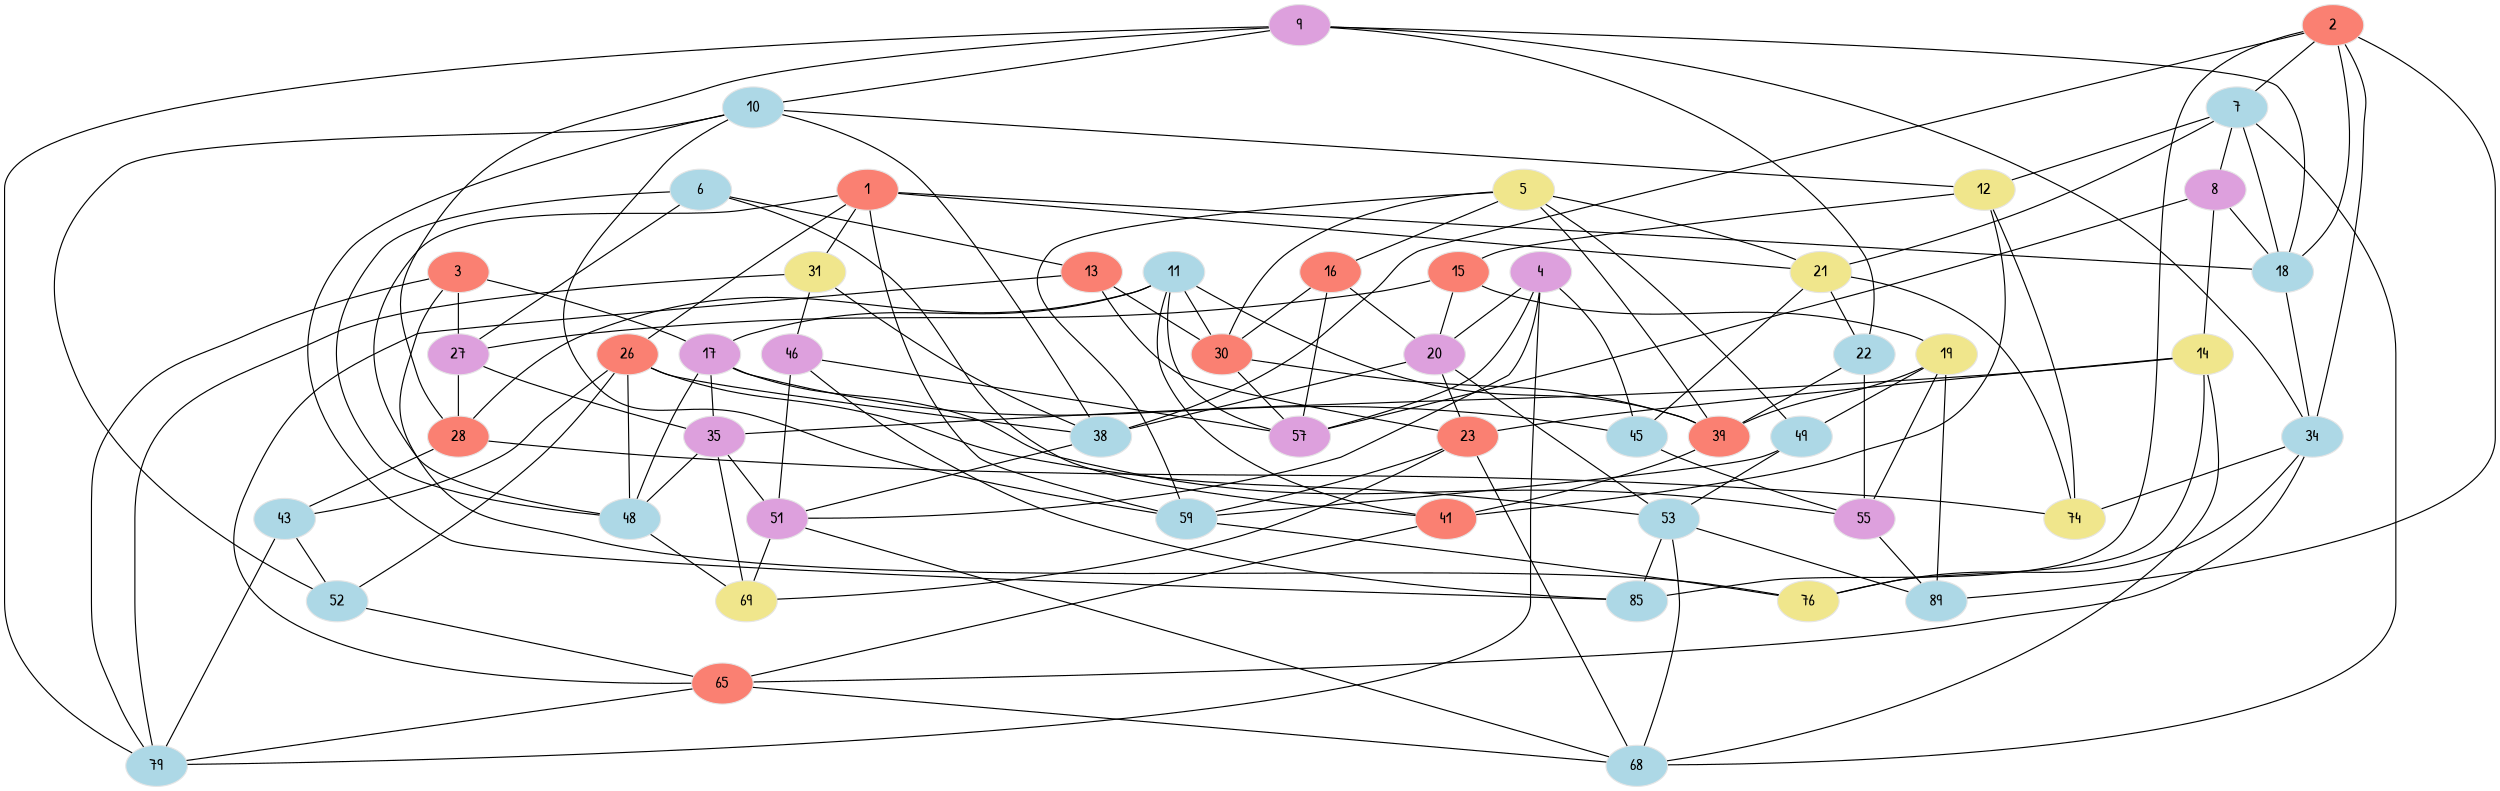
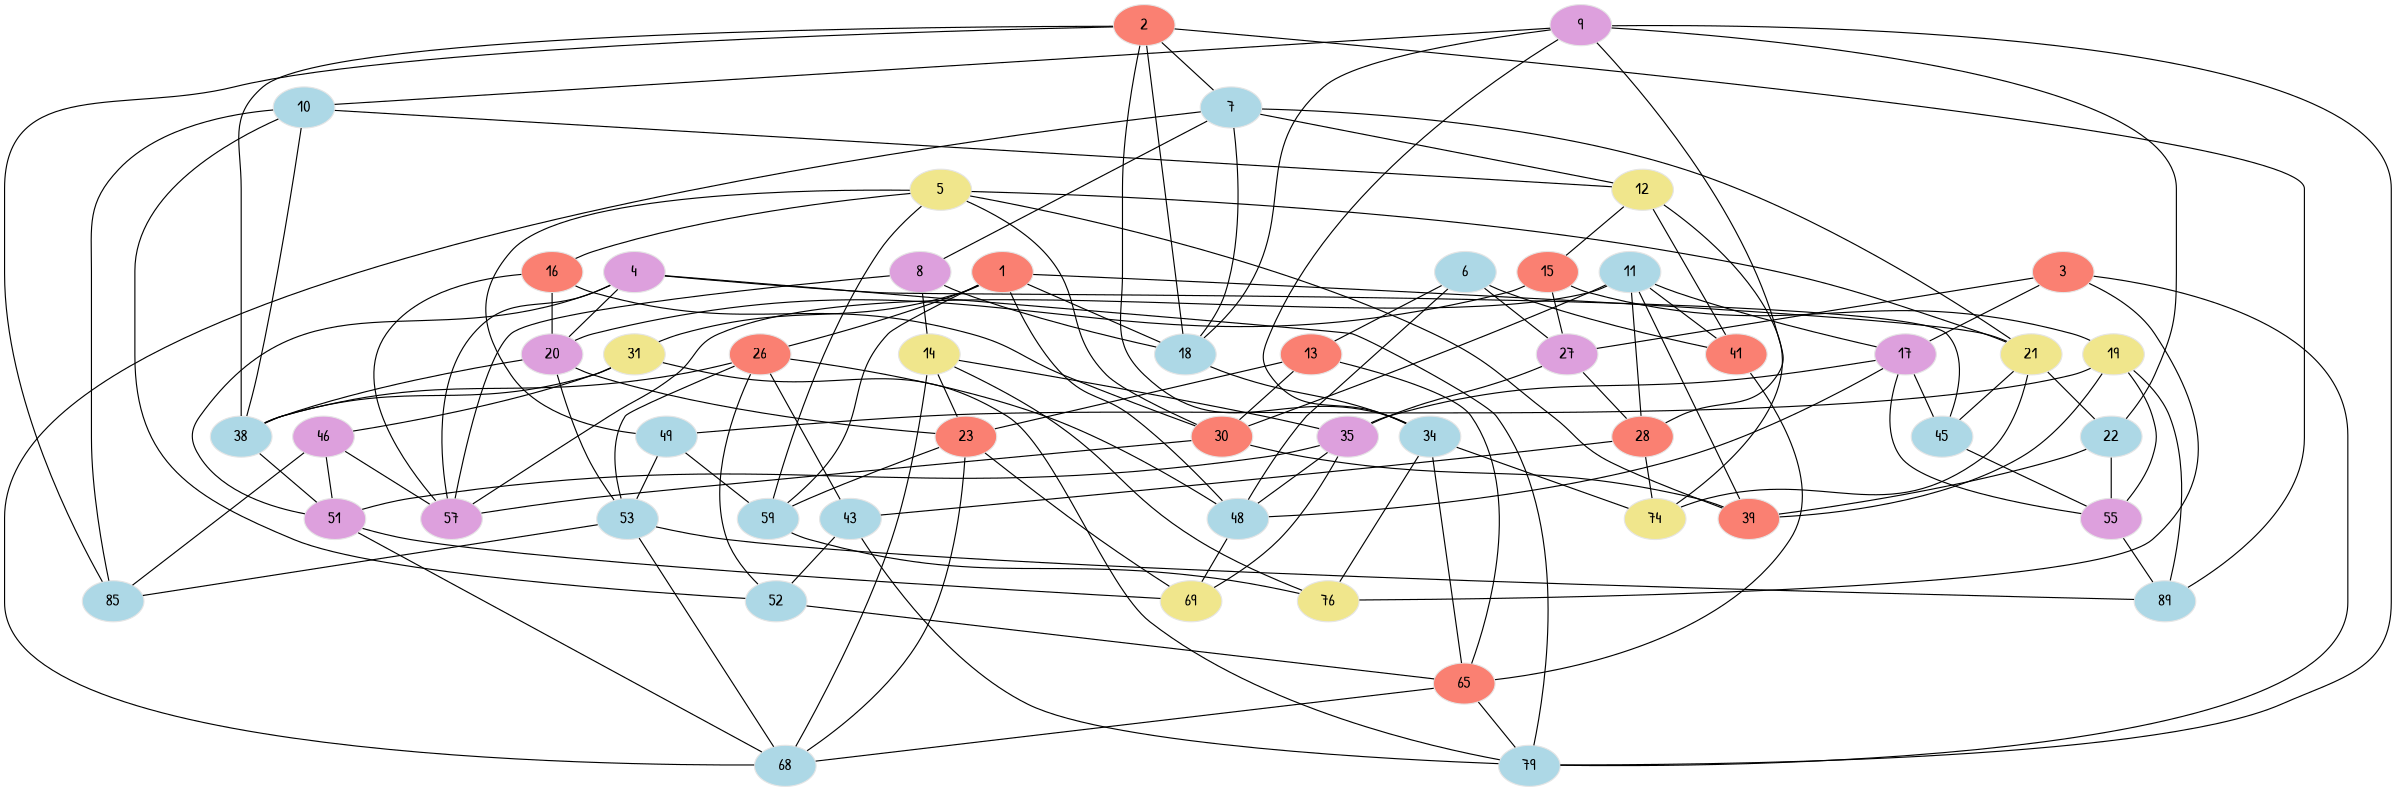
edge "10" -- "59": removed
edge "39" -- "41": removed
